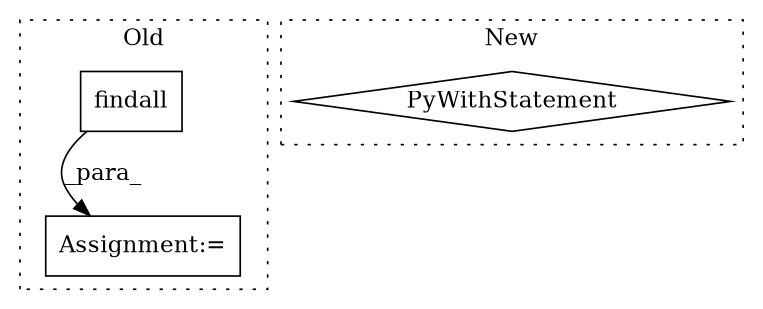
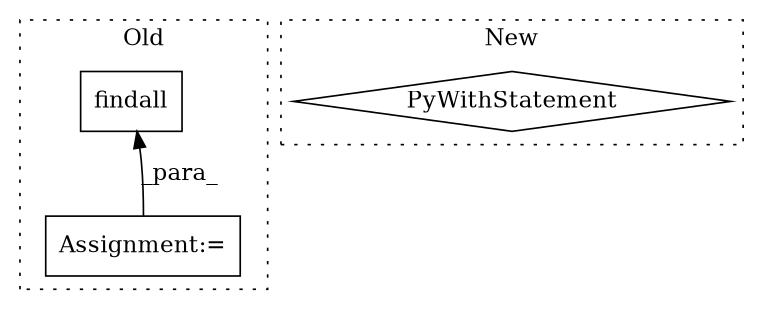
edge "findall" -> "Assignment:=": reversed
